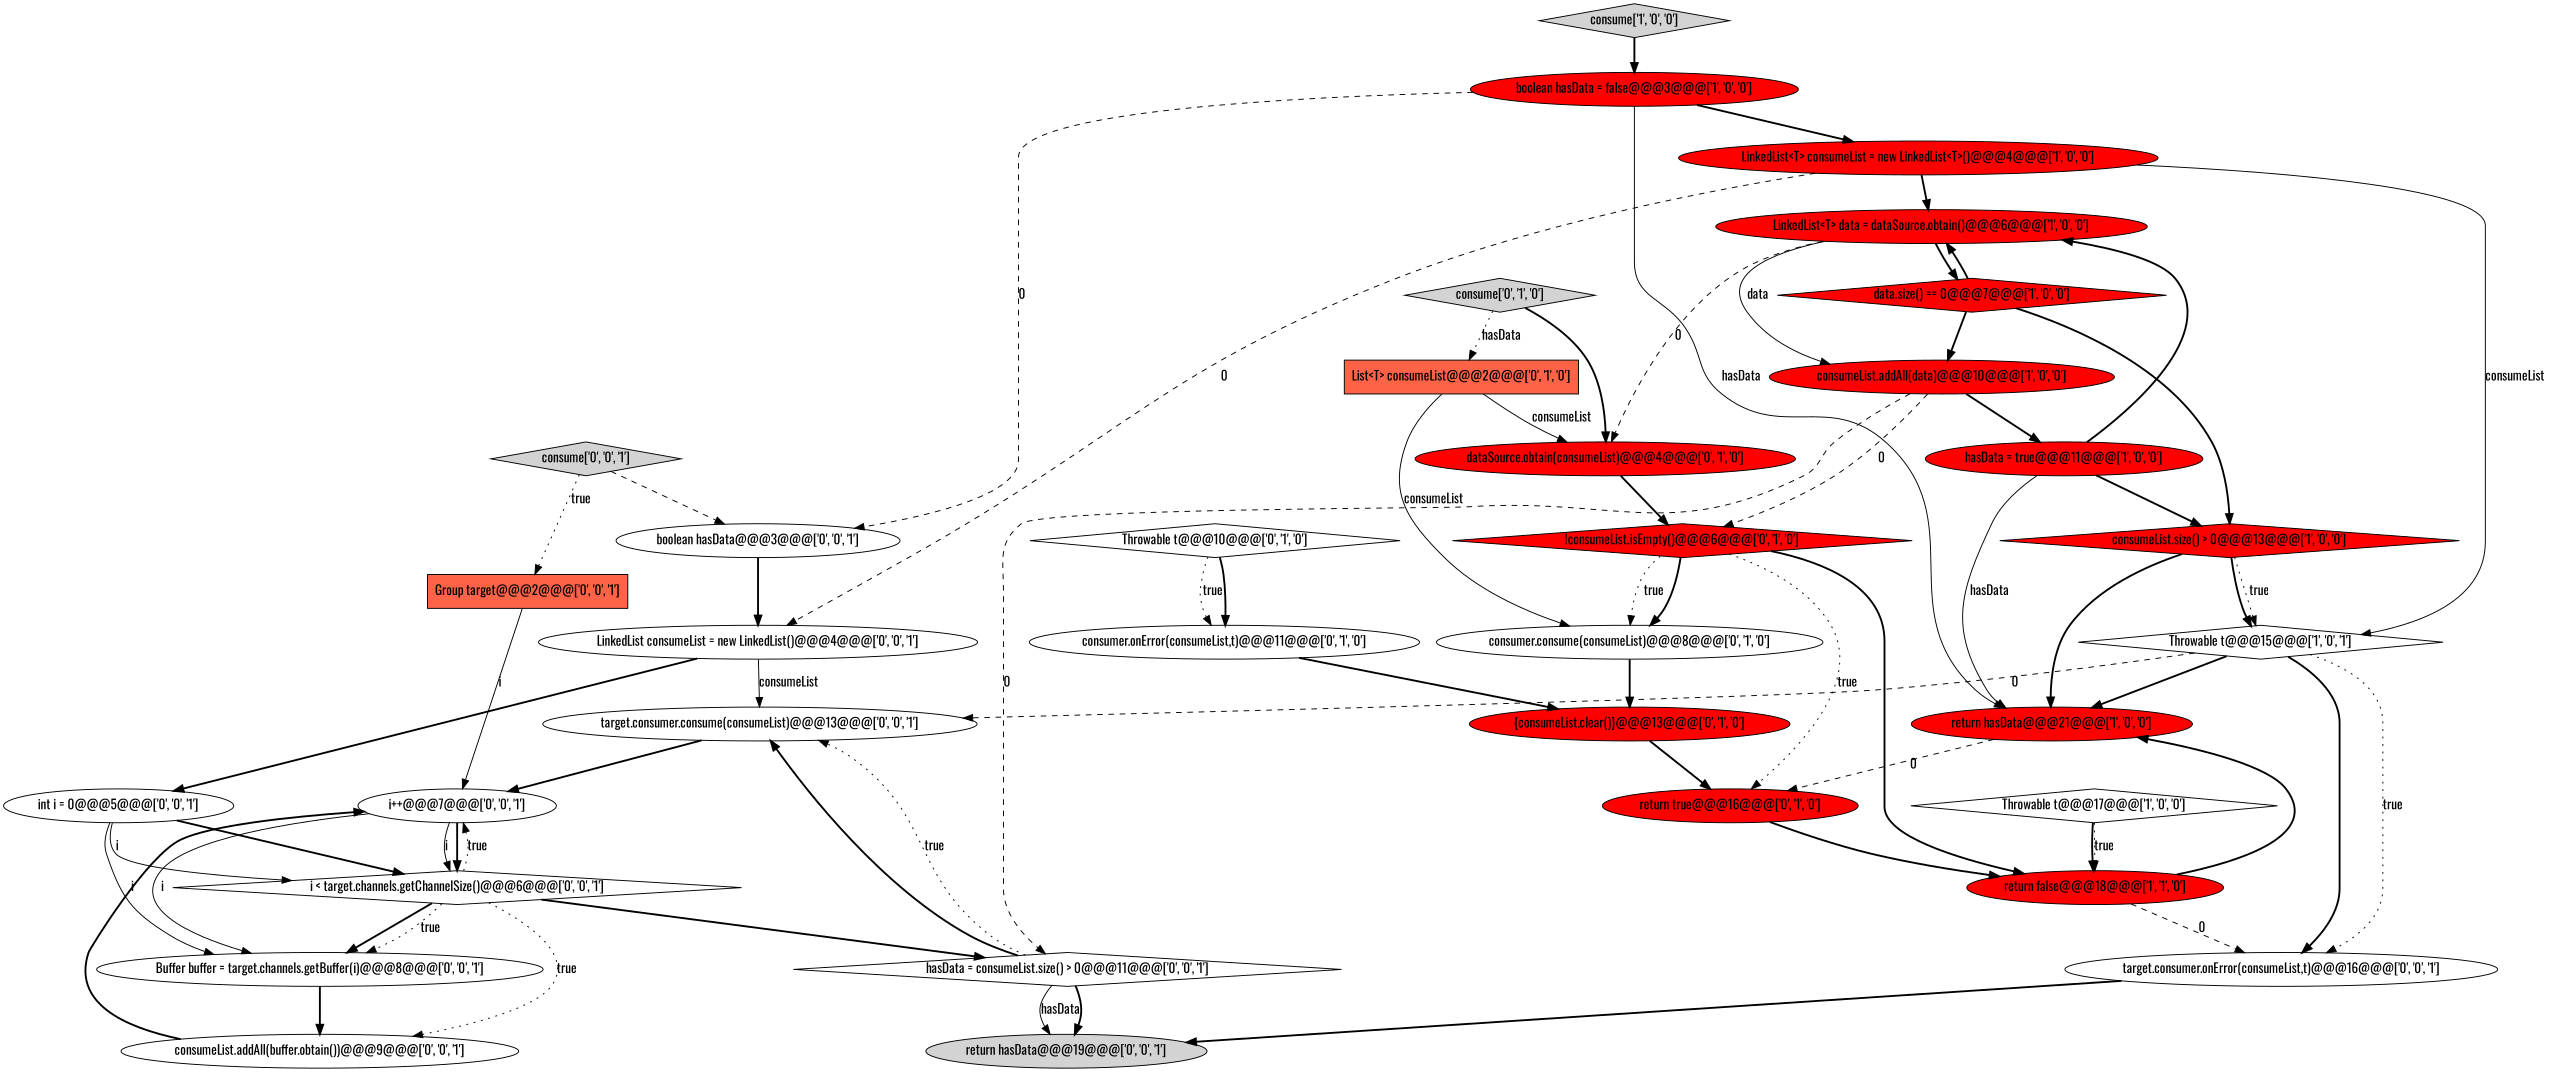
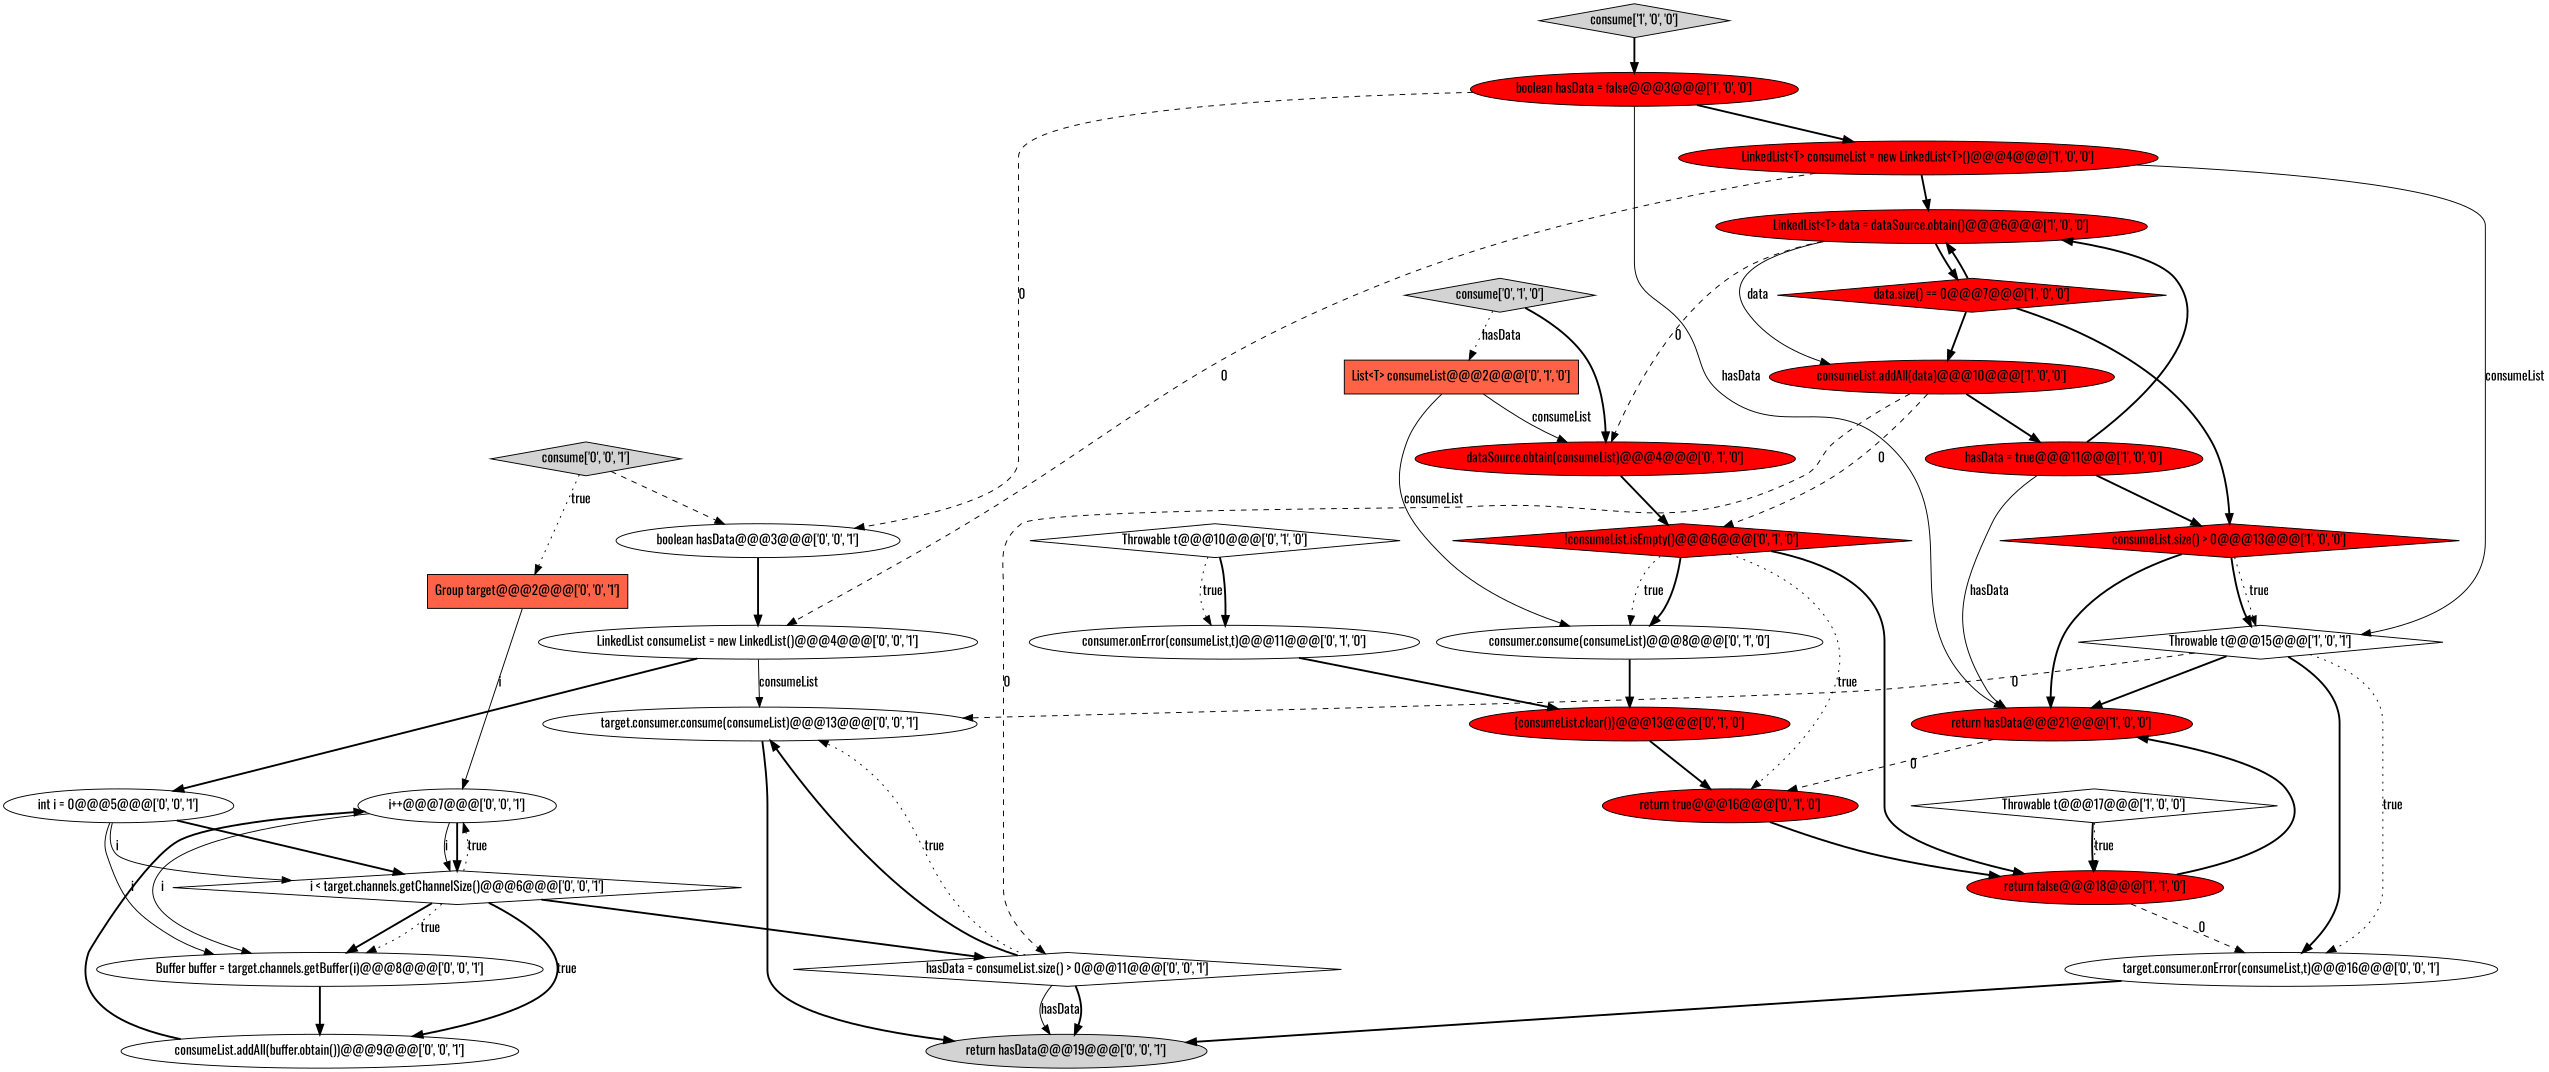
edge "target.consumer.consume(consumeList)@@@13@@@['0', '0', '1']" -> "i++@@@7@@@['0', '0', '1']": now "target.consumer.consume(consumeList)@@@13@@@['0', '0', '1']" -> "return hasData@@@19@@@['0', '0', '1']"
edge "i < target.channels.getChannelSize()@@@6@@@['0', '0', '1']" -> "consumeList.addAll(buffer.obtain())@@@9@@@['0', '0', '1']": style dotted -> bold
